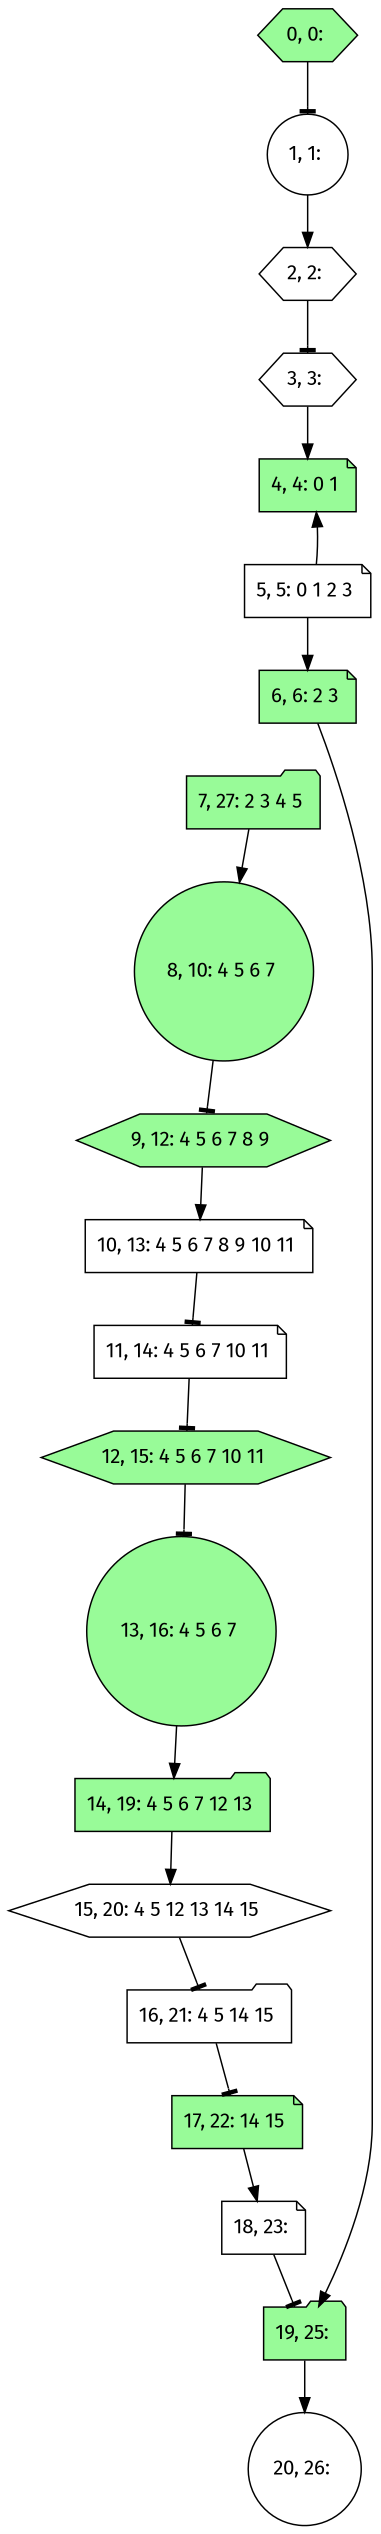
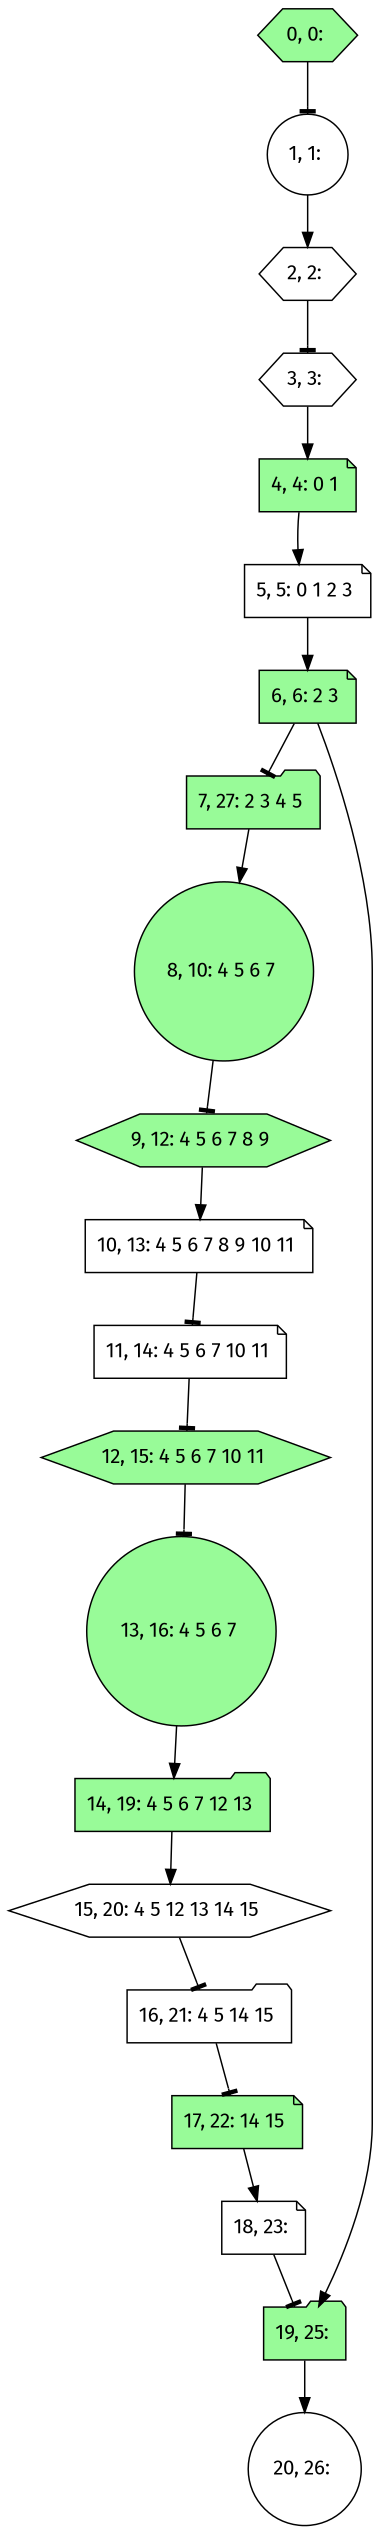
edge "5, 5: 0 1 2 3" -> "4, 4: 0 1": reversed
edge "6, 6: 2 3" -> "7, 27: 2 3 4 5": added
